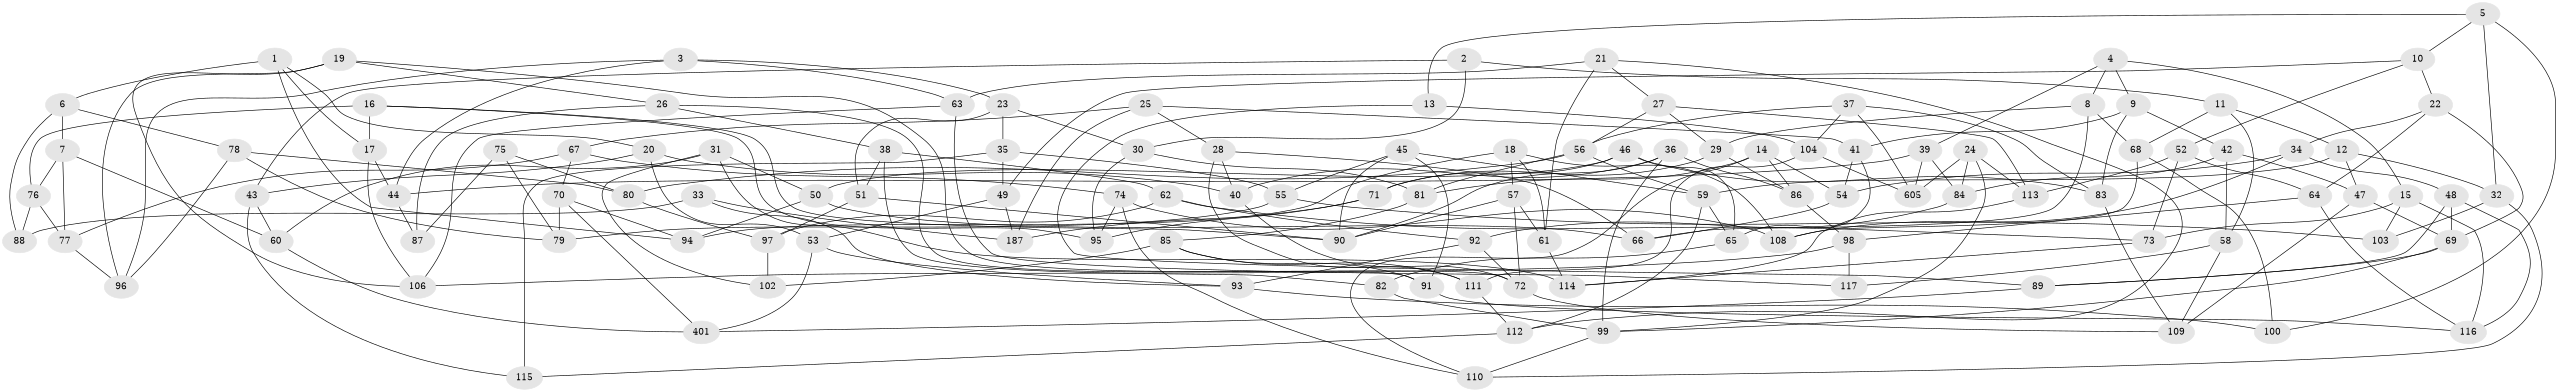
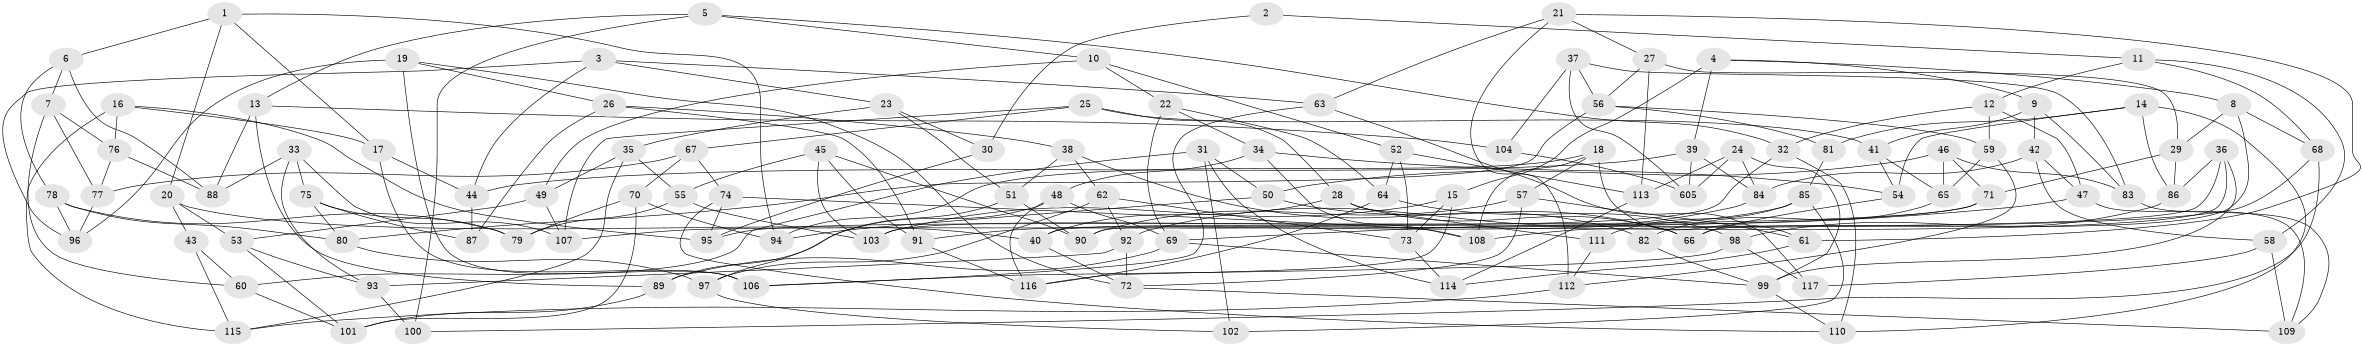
edge "2" -- "43": removed
edge "13" -- "88": added
edge "30" -- "81": removed
edge "33" -- "75": added
edge "45" -- "59": now "45" -- "103"
edge "16" -- "90": now "16" -- "115"
node "187": label "187" -> "107"
edge "104" -- "111": removed
node "401": label "401" -> "101"
